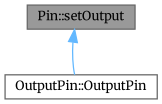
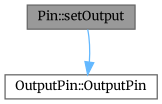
edge "OutputPin::OutputPin" -> "Pin::setOutput": reversed
